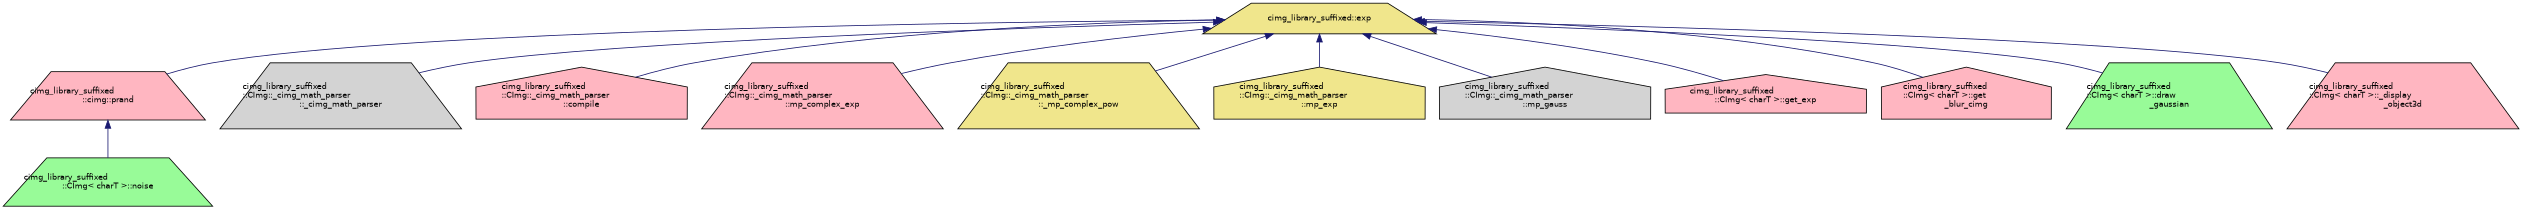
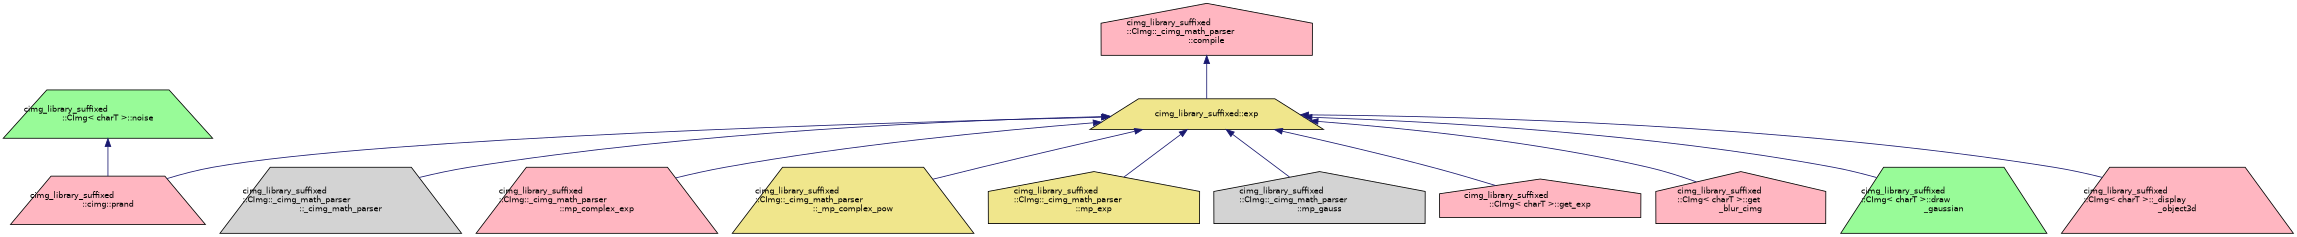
edge "cimg_library_suffixed ::CImg::_cimg_math_parser ::compile" -> "cimg_library_suffixed::exp": reversed
edge "cimg_library_suffixed ::CImg< charT >::noise" -> "cimg_library_suffixed ::cimg::prand": reversed
